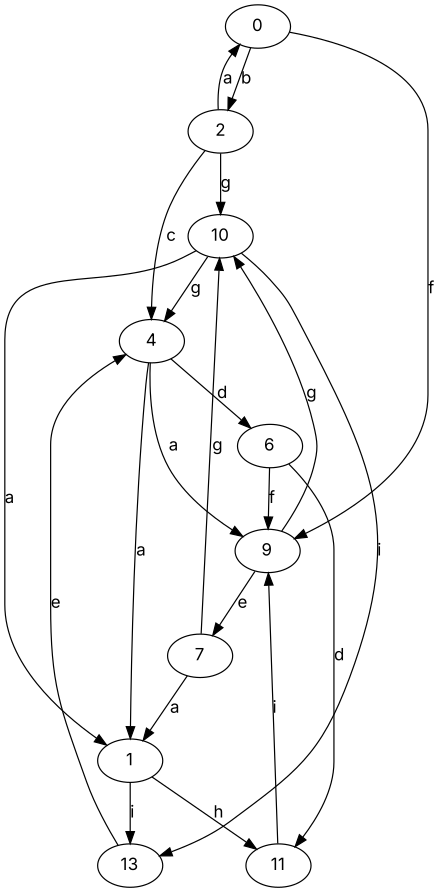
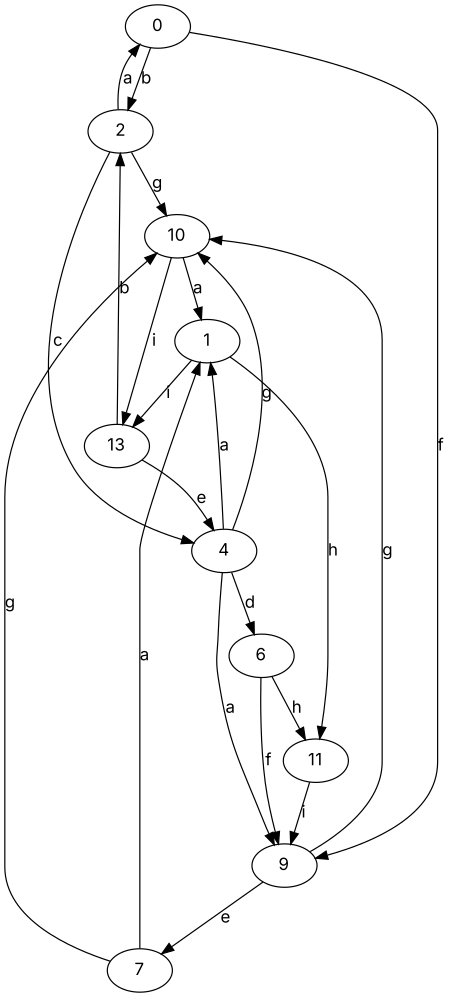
edge "10" -> "4": reversed
edge "13" -> "2": added, label "b"
edge "6" -> "11": label "d" -> "h"
